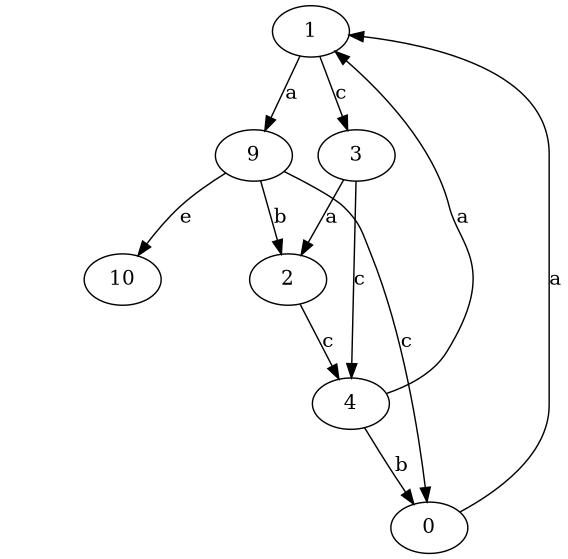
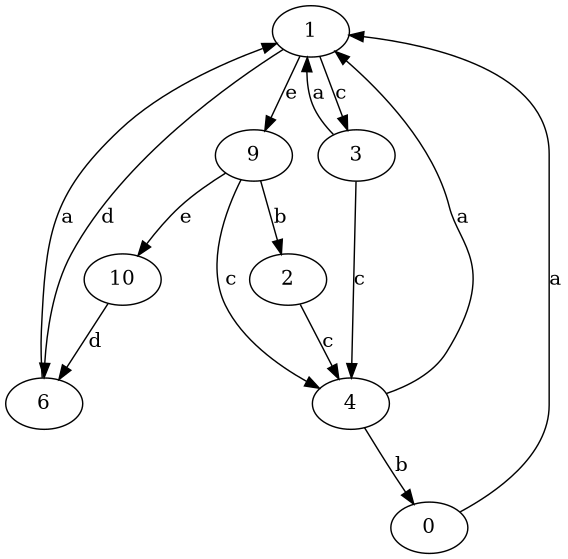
edge "1" -> "9": label "a" -> "e"
edge "3" -> "2": now "3" -> "1"
edge "9" -> "0": now "9" -> "4"
node "6": added
